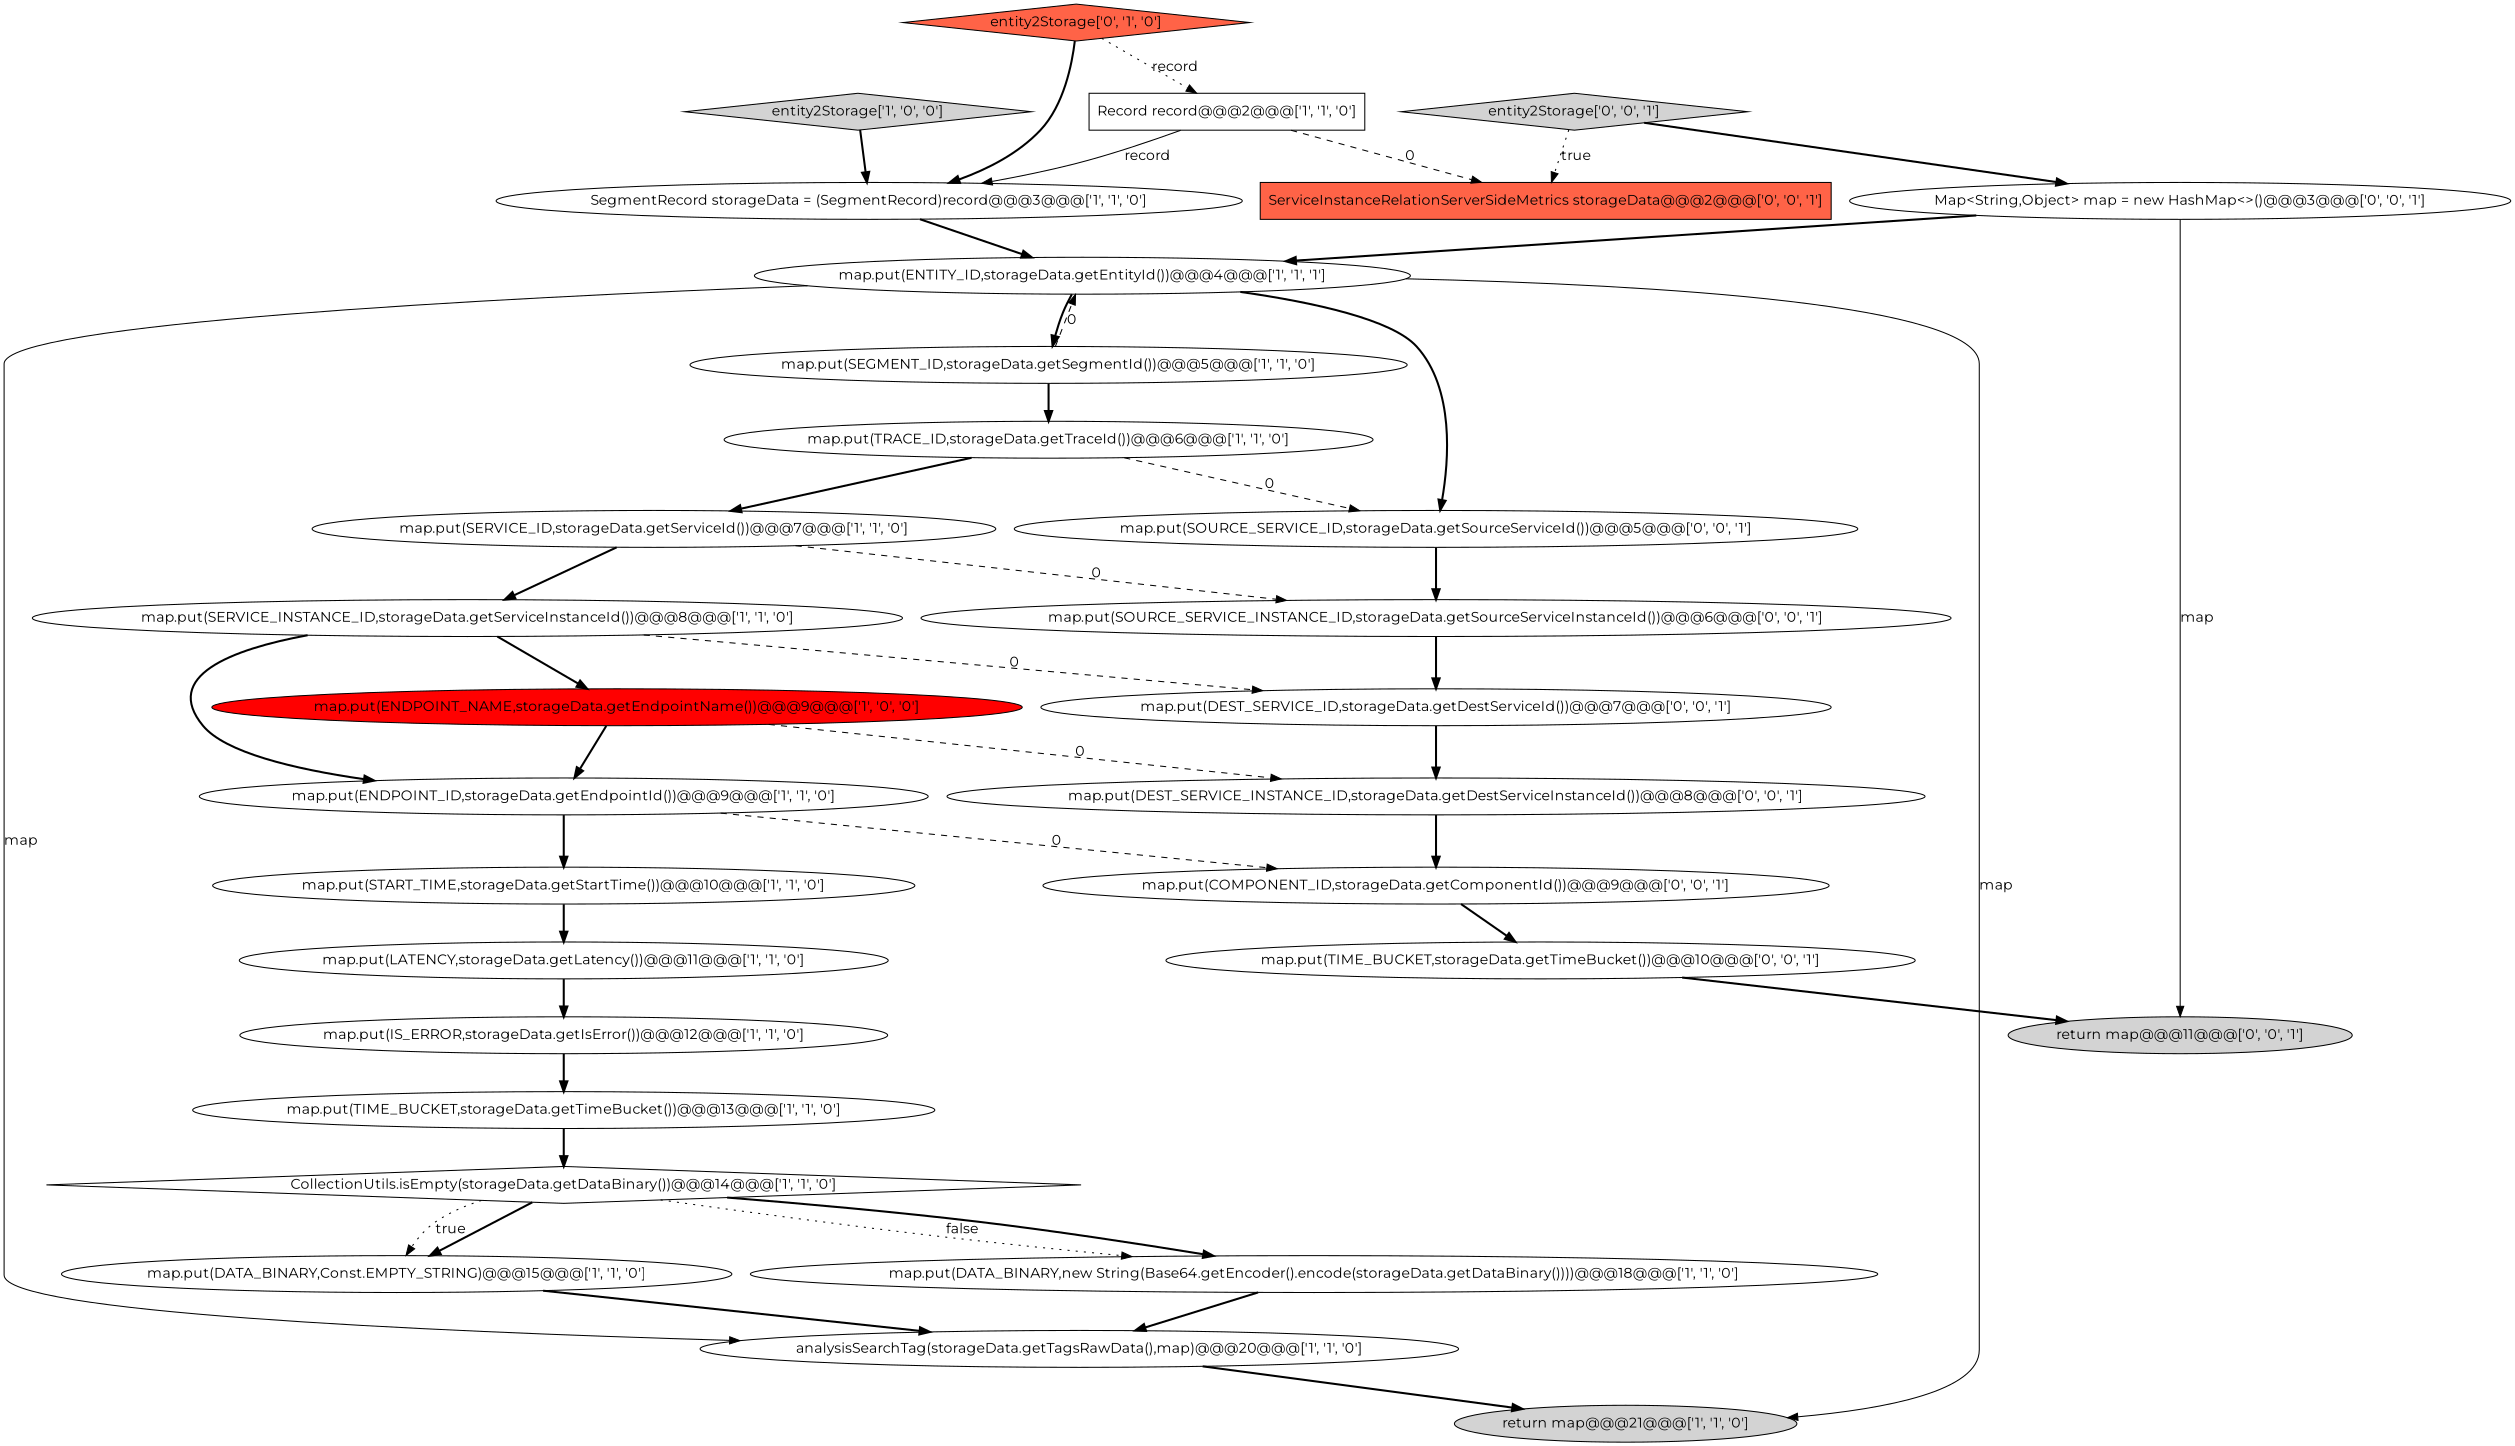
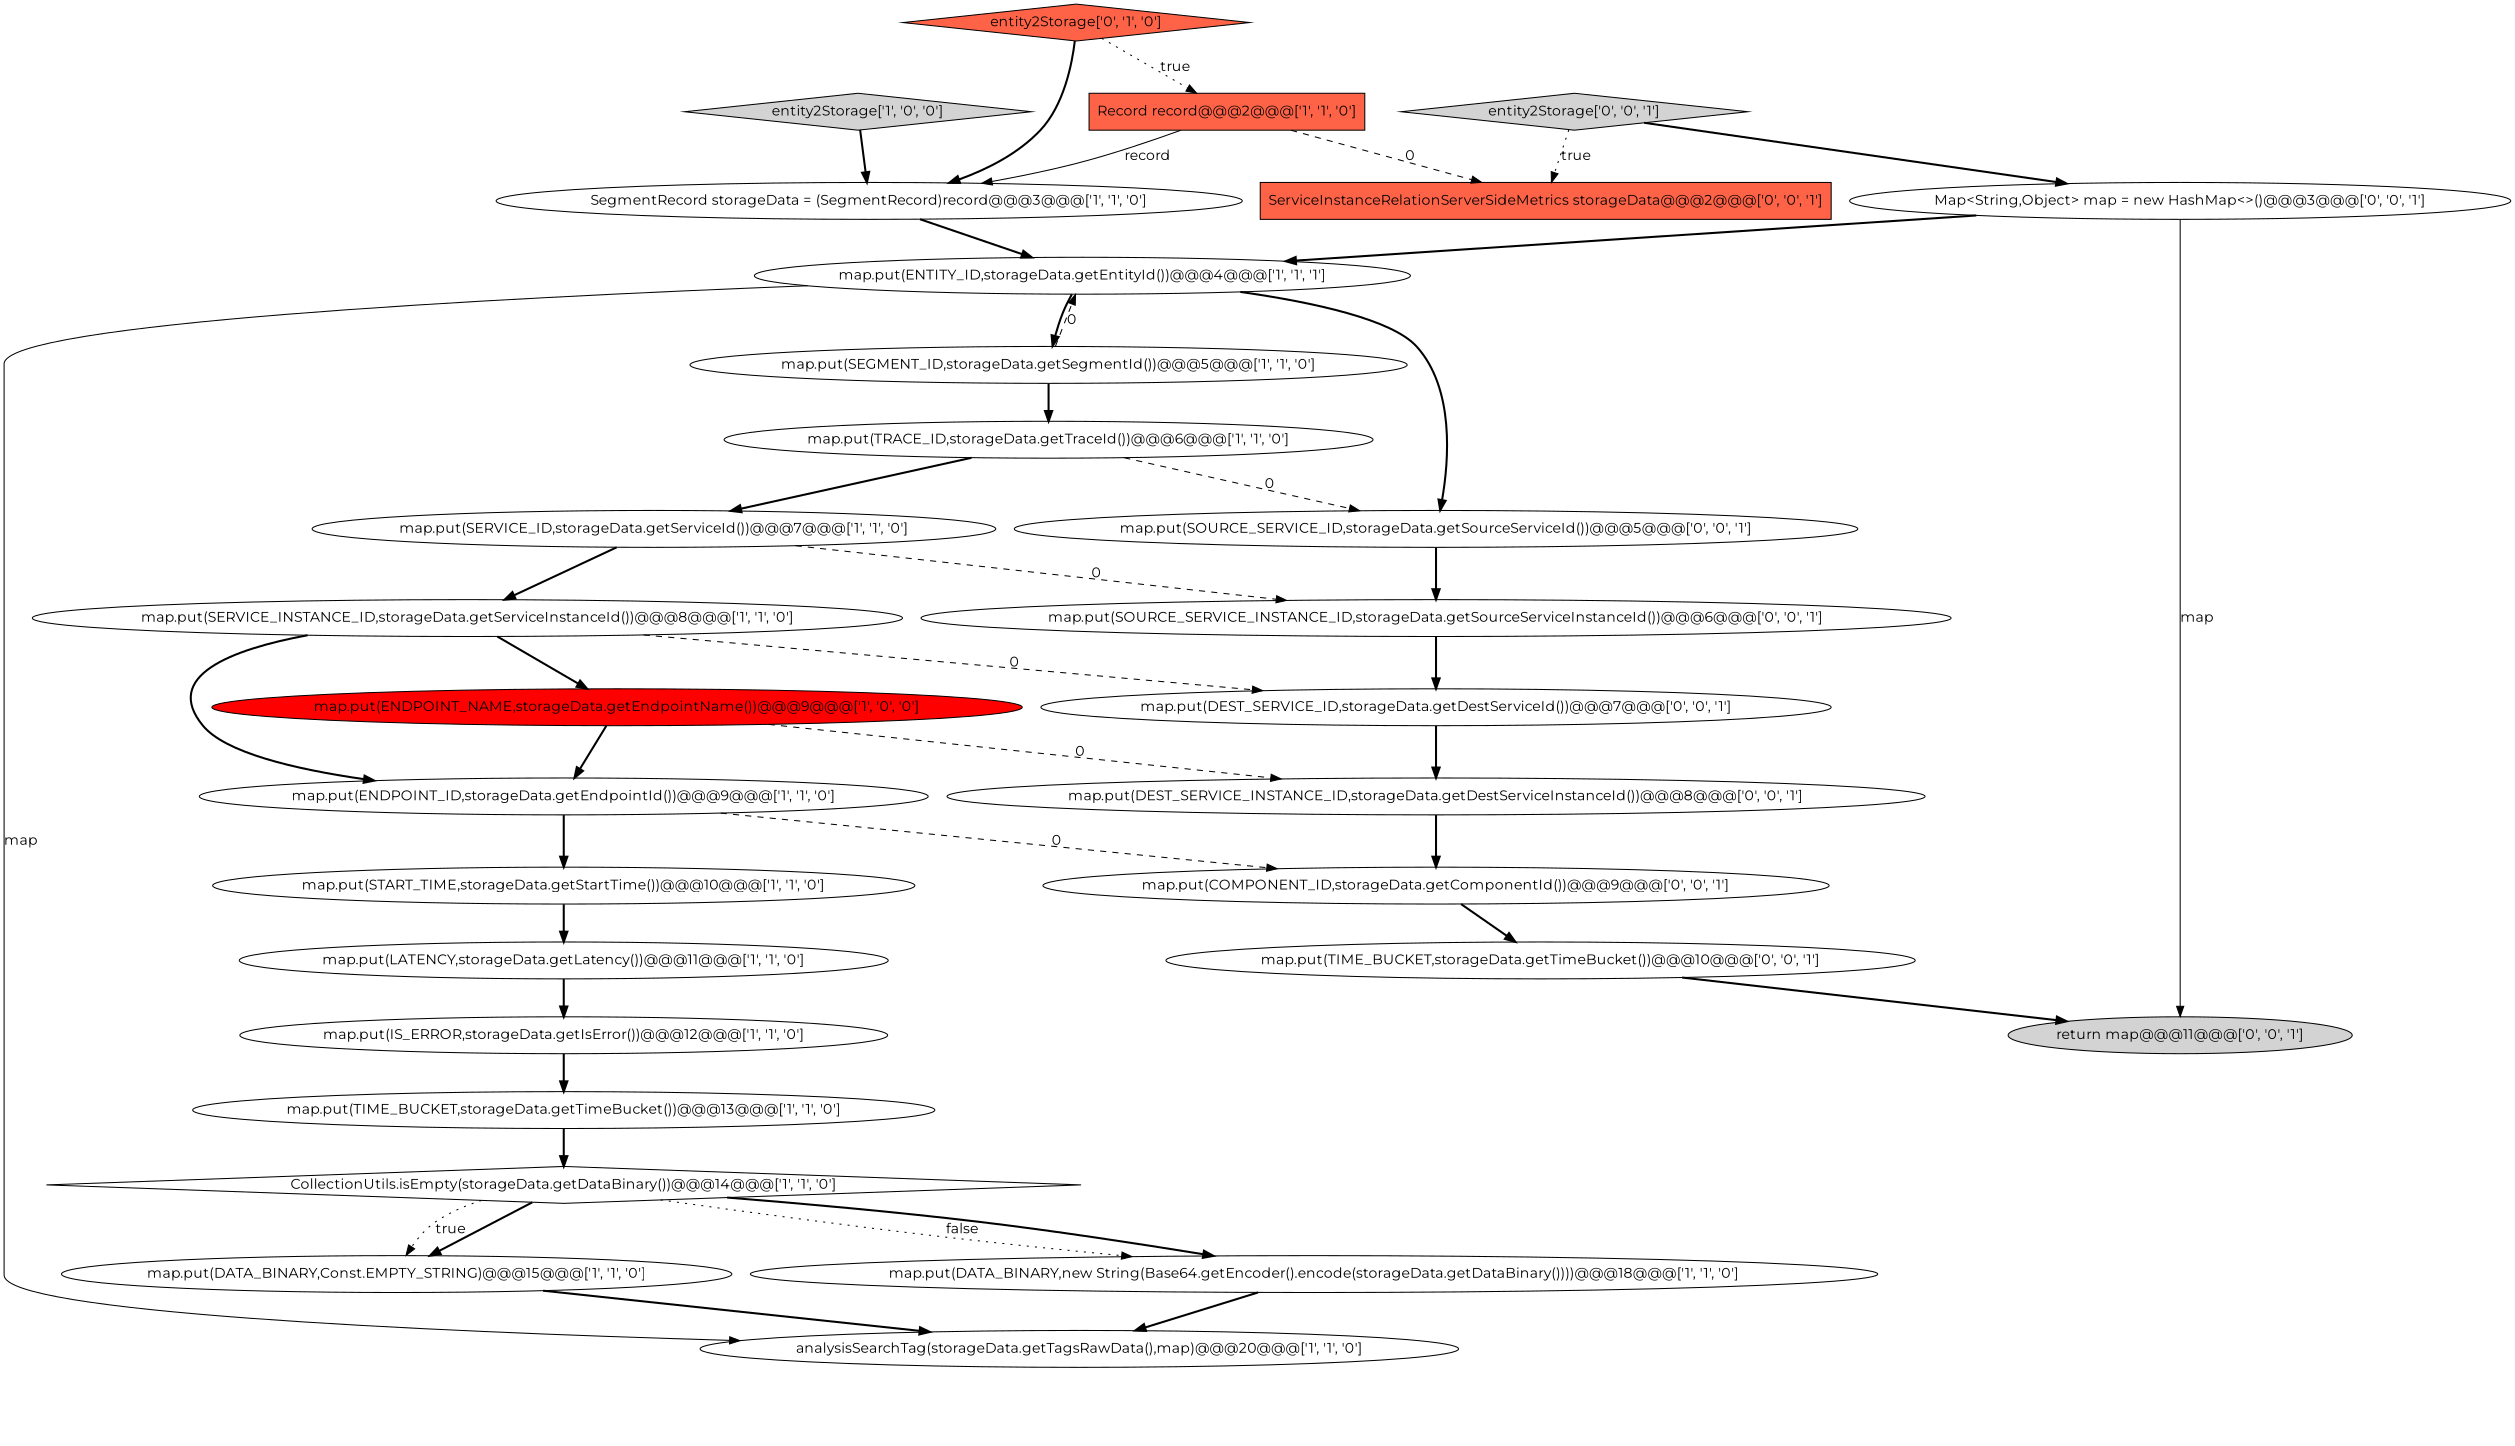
edge "entity2Storage['0', '1', '0']" -> "Record record@@@2@@@['1', '1', '0']": label "record" -> "true"
node "Record record@@@2@@@['1', '1', '0']": fillcolor white -> tomato
node "return map@@@21@@@['1', '1', '0']": removed
